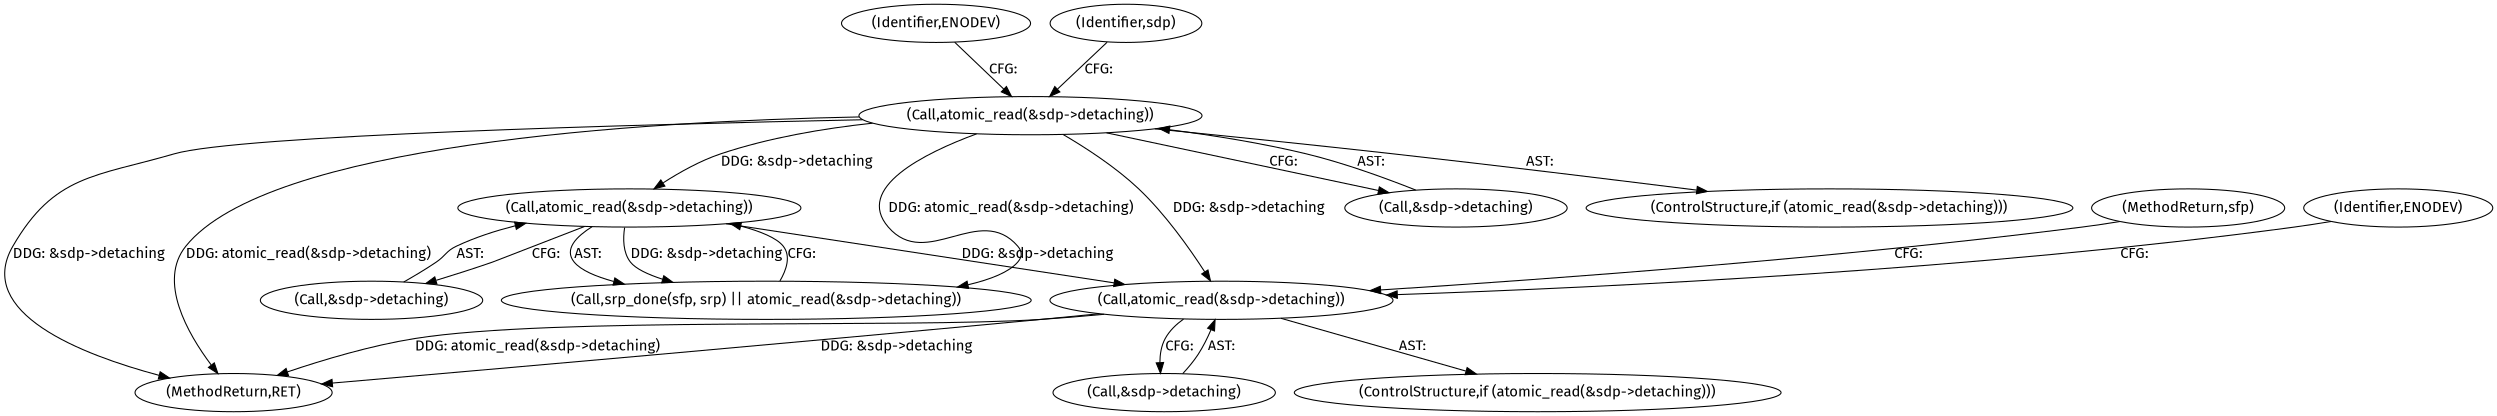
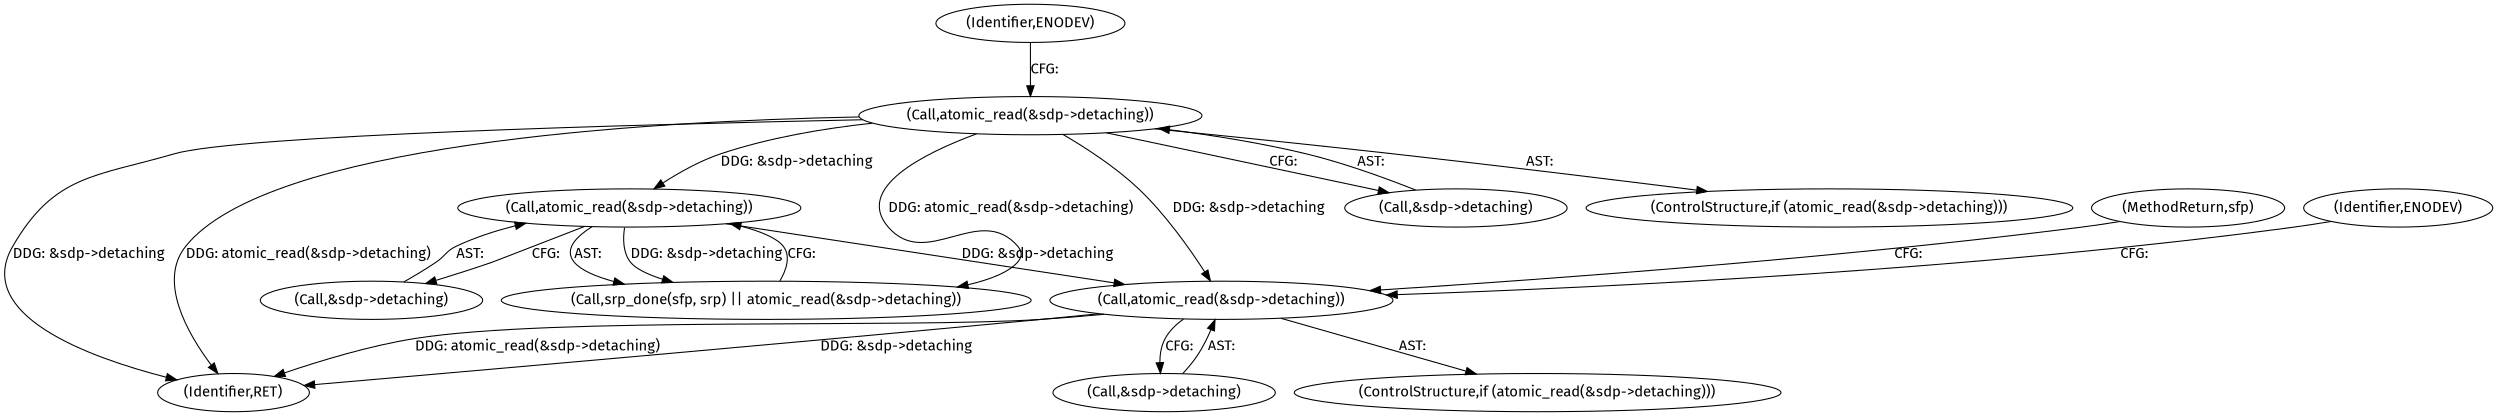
node "(Identifier,sdp)": removed
node "(MethodReturn,RET)": label "(MethodReturn,RET)" -> "(Identifier,RET)"
